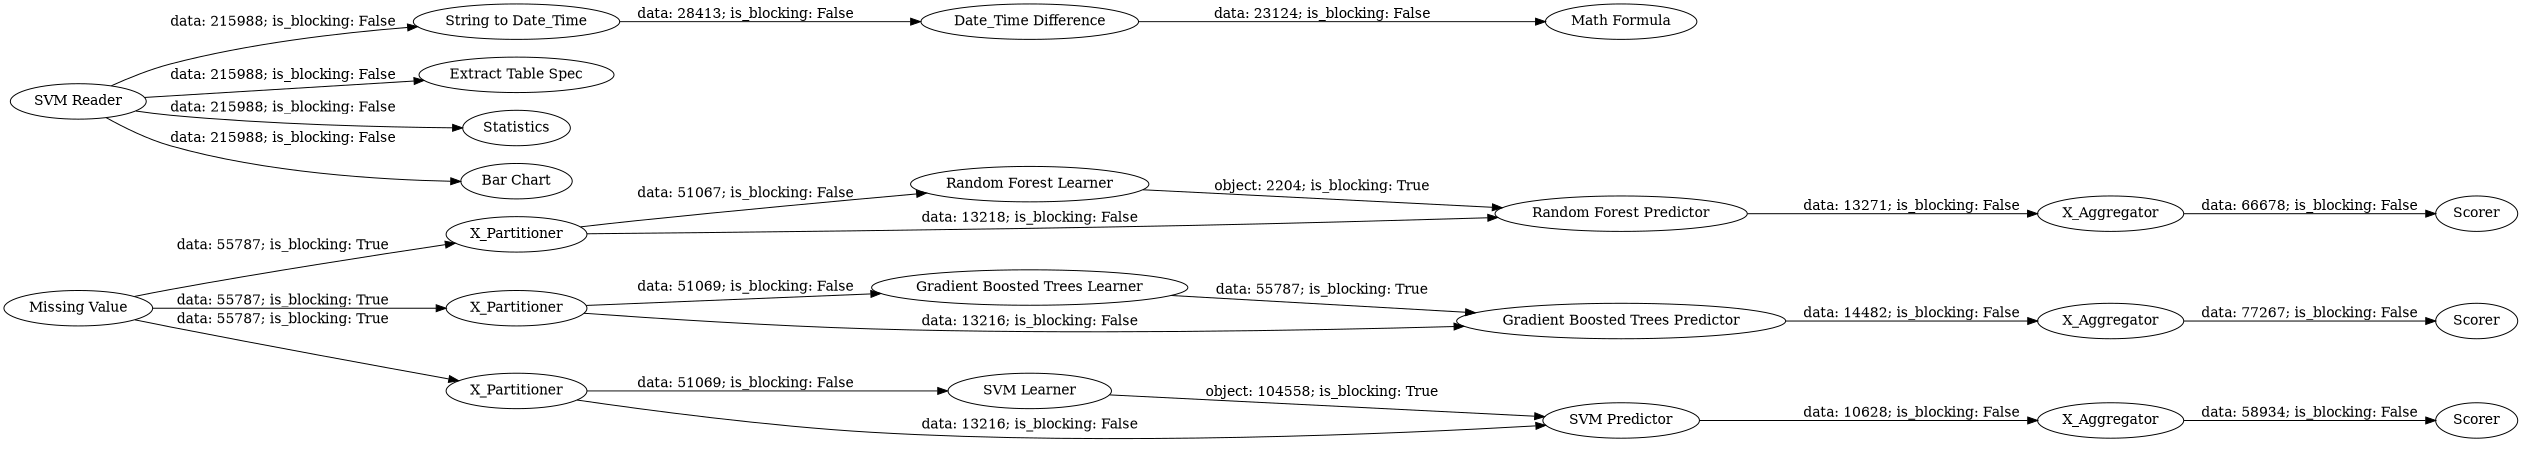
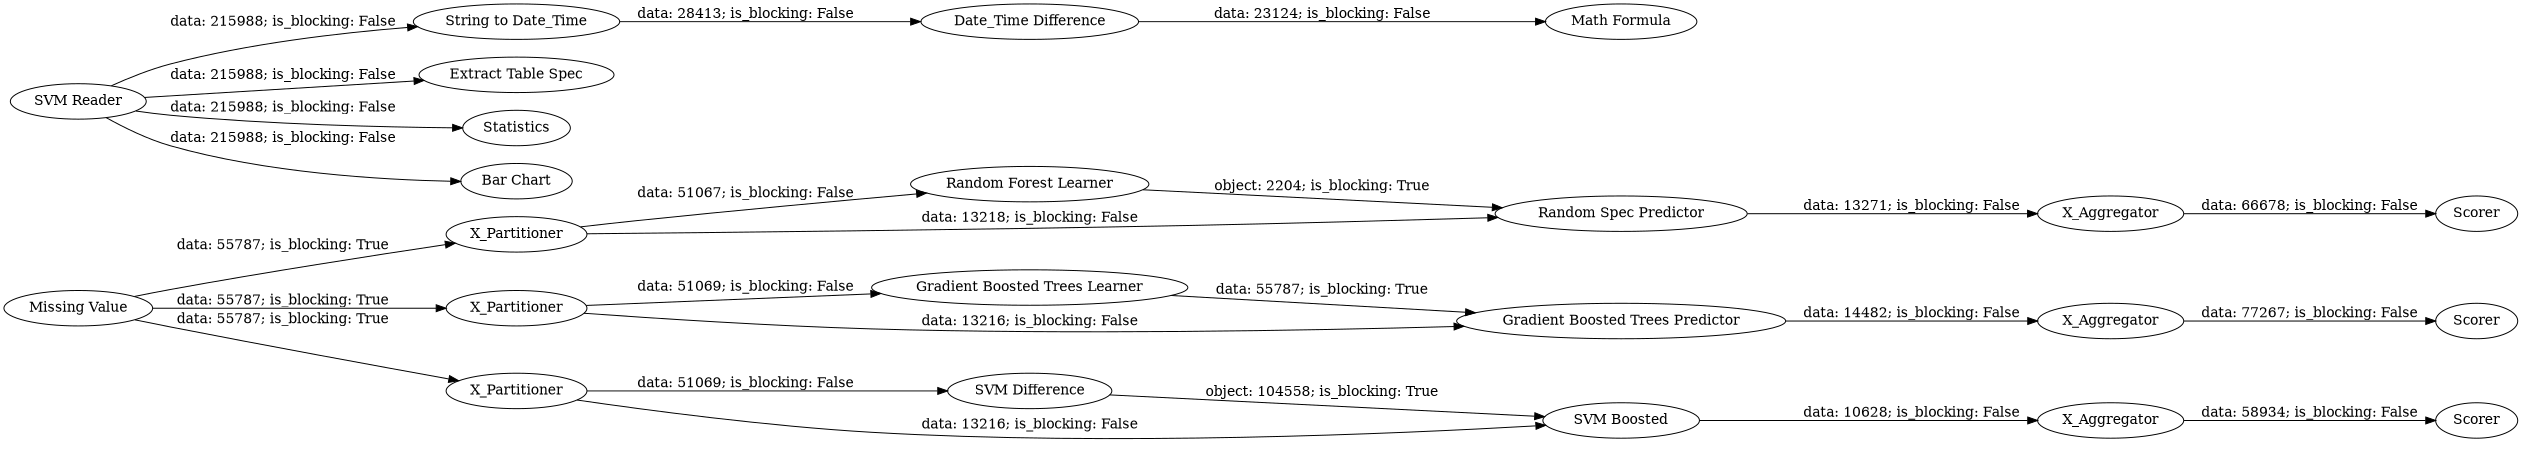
node "Random Forest Predictor": label "Random Forest Predictor" -> "Random Spec Predictor"
node "SVM Learner": label "SVM Learner" -> "SVM Difference"
node "SVM Predictor": label "SVM Predictor" -> "SVM Boosted"
